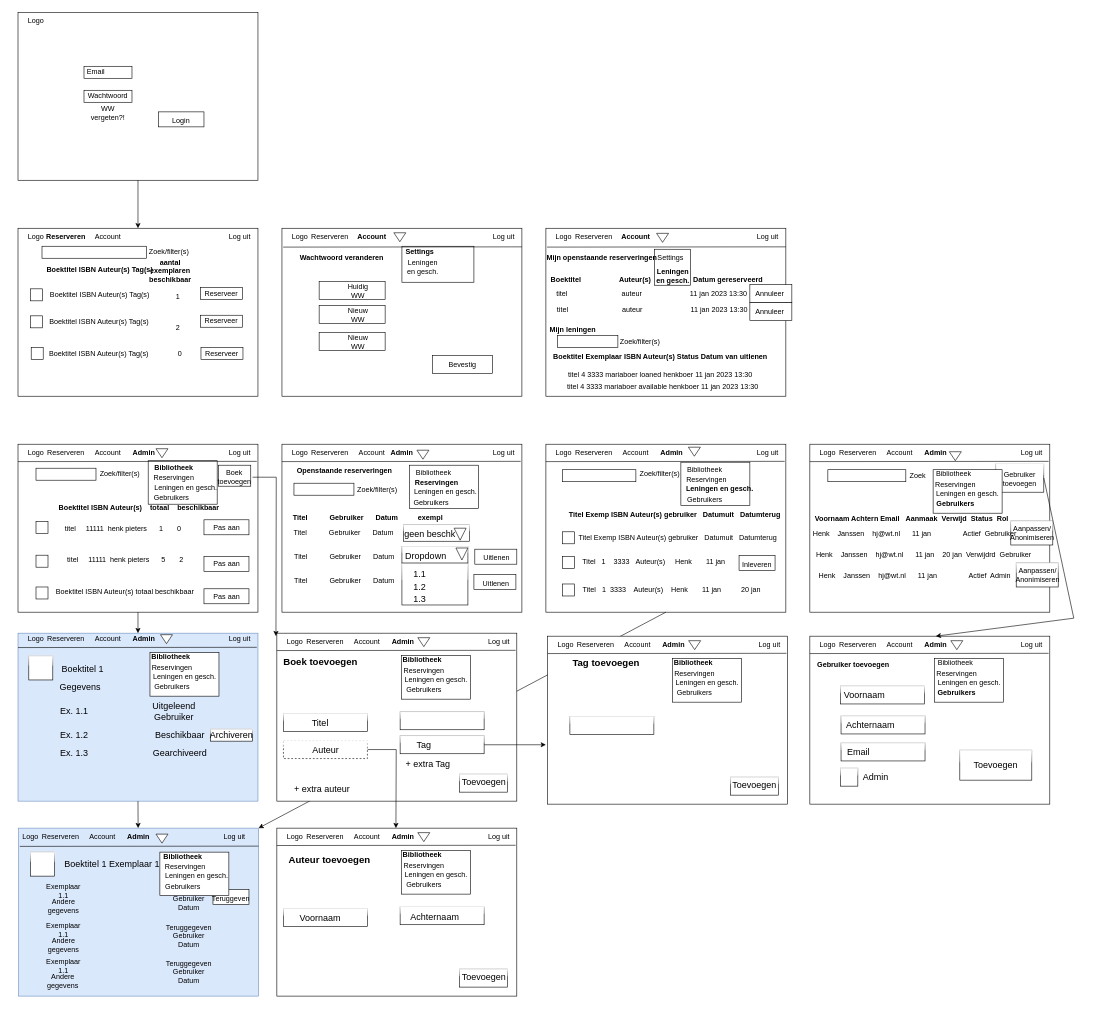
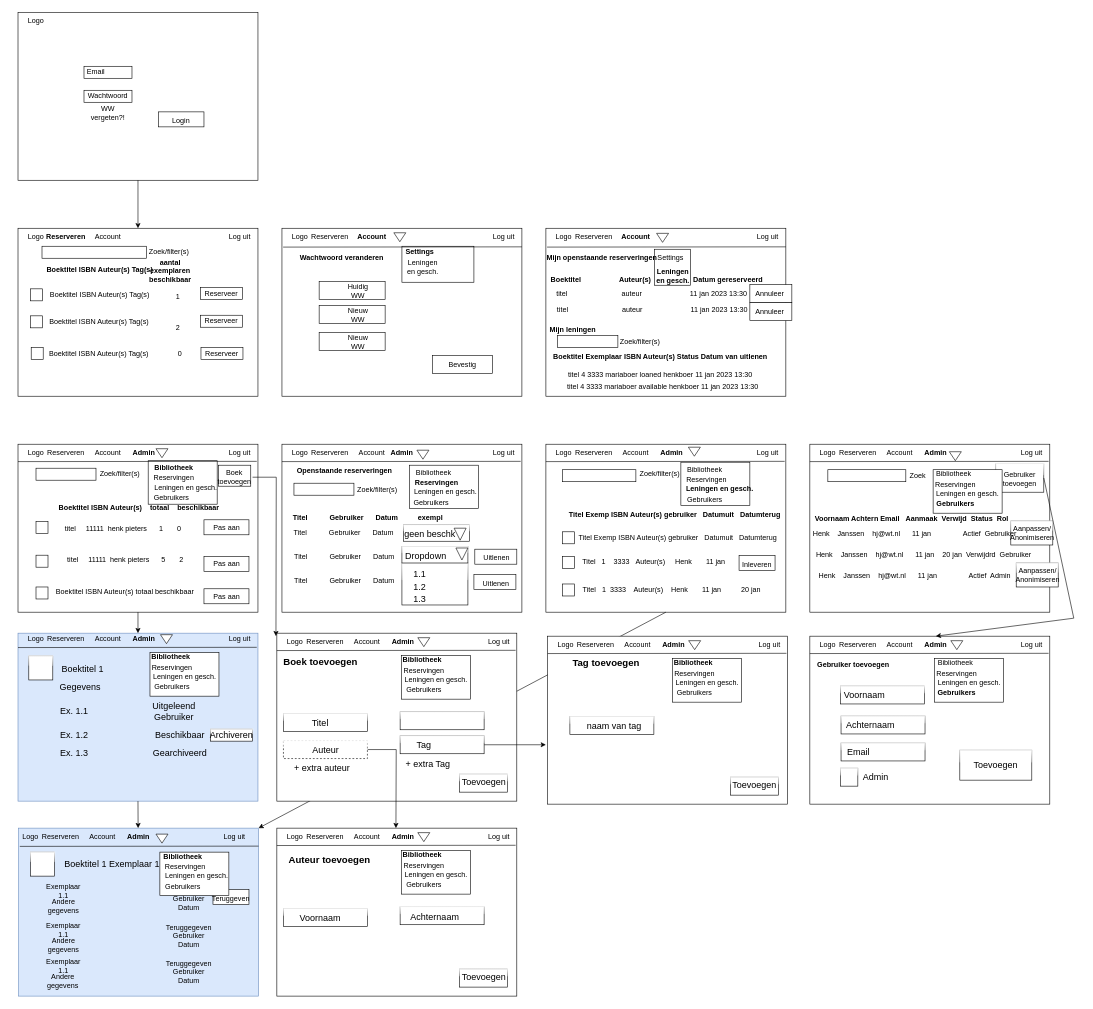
node "naam van tag": added
node "+ extra auteur": moved (322, 789) -> (322, 768)
